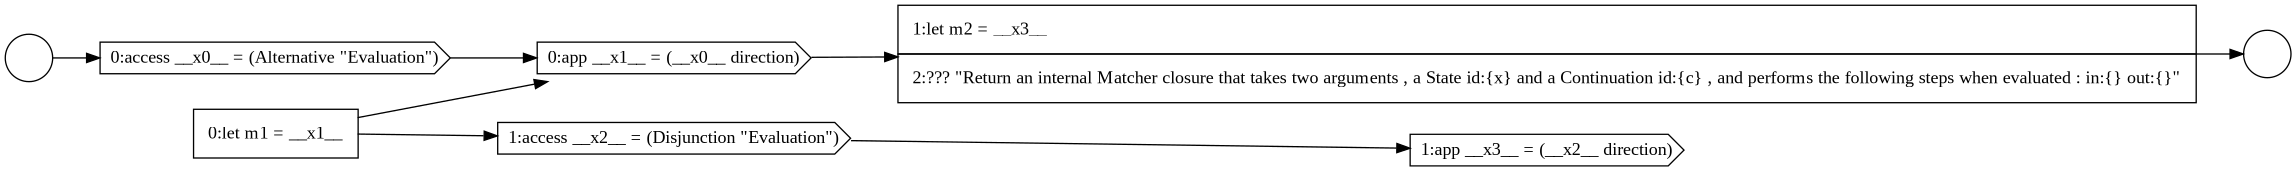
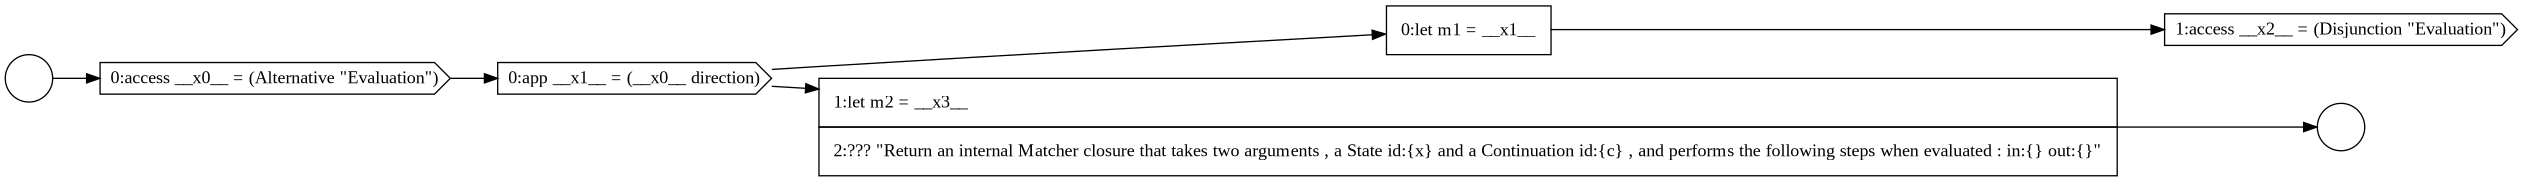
edge "0:let m1 = __x1__" -> "0:app __x1__ = (__x0__ direction)": reversed
node "1:app __x3__ = (__x2__ direction)": removed
